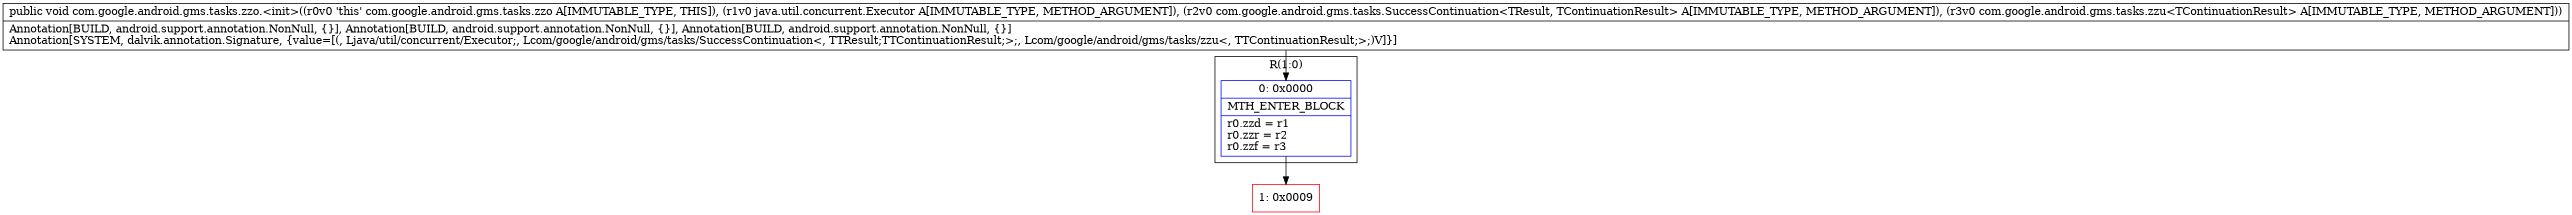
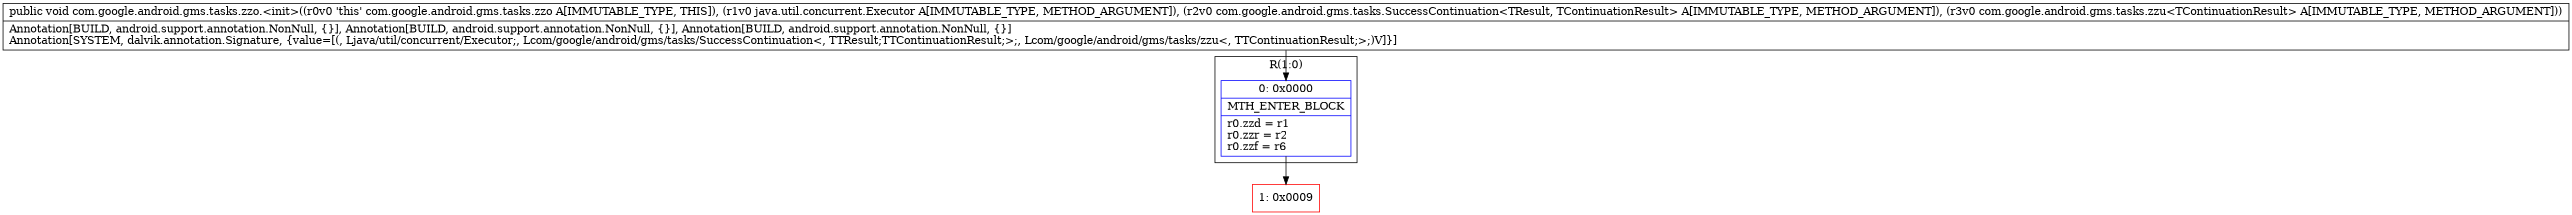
node "0: 0x0000": text "r0.zzf = r3" -> "r0.zzf = r6"
